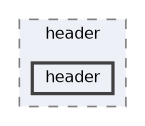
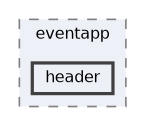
cluster "header": label "header" -> "eventapp"
